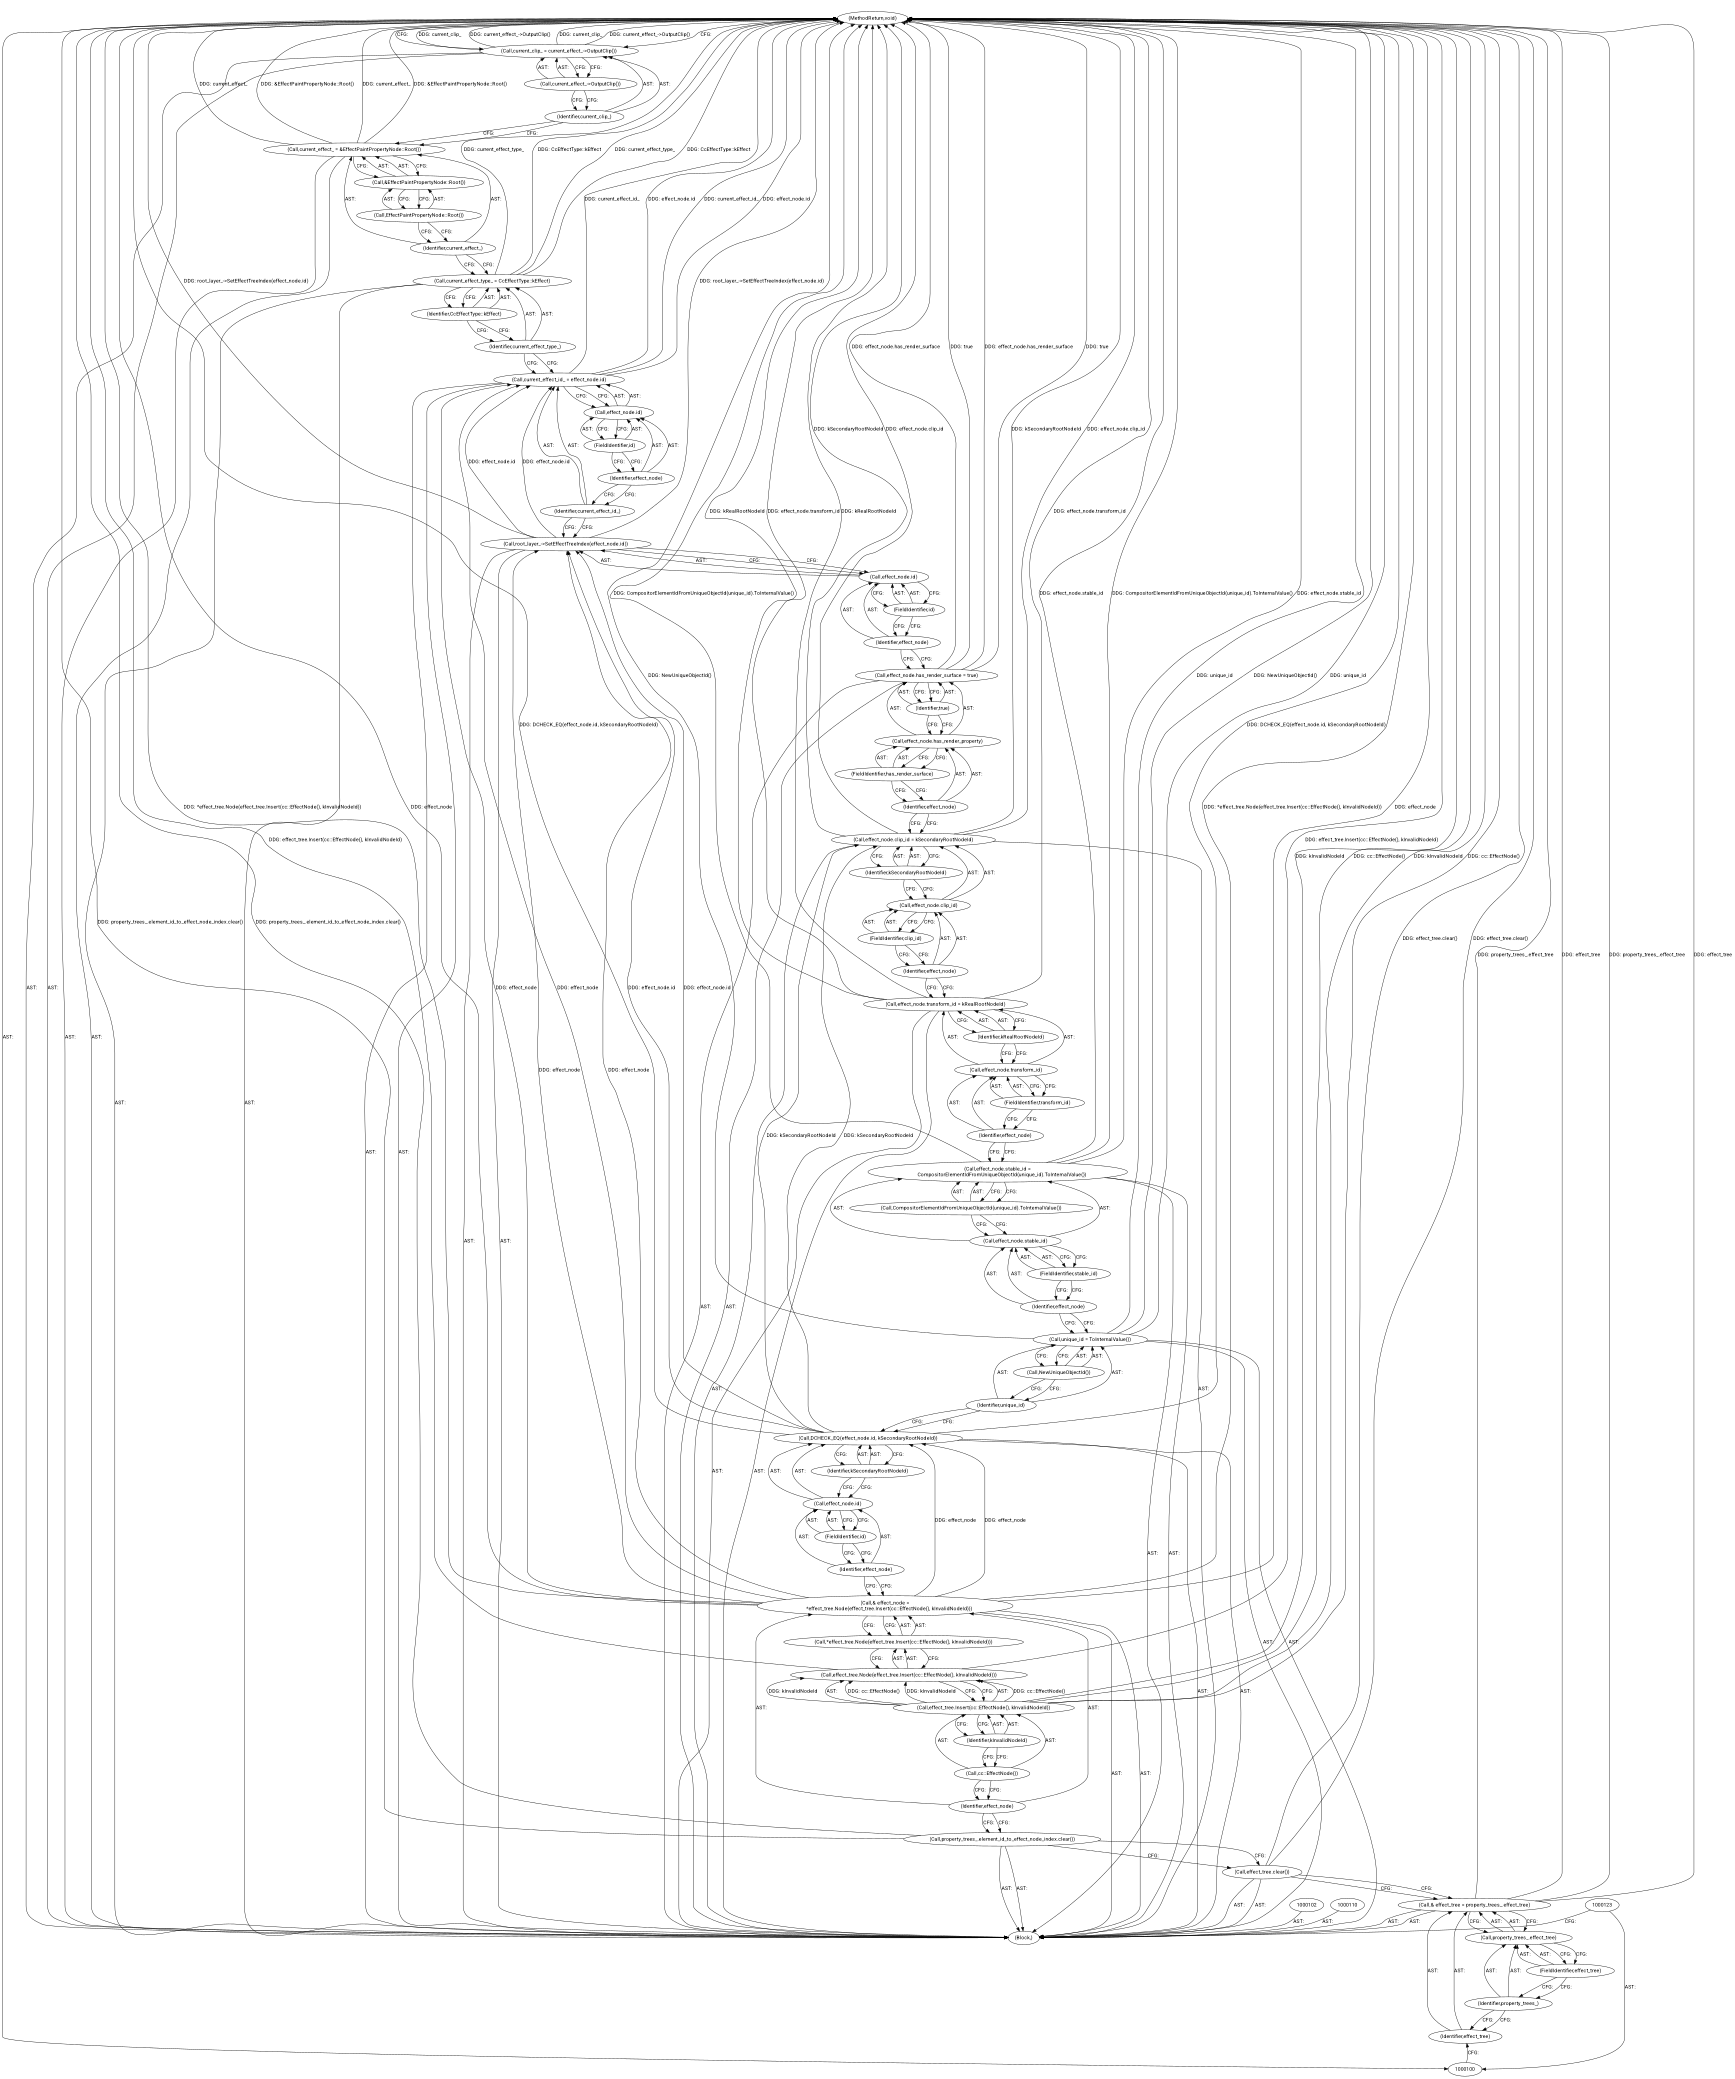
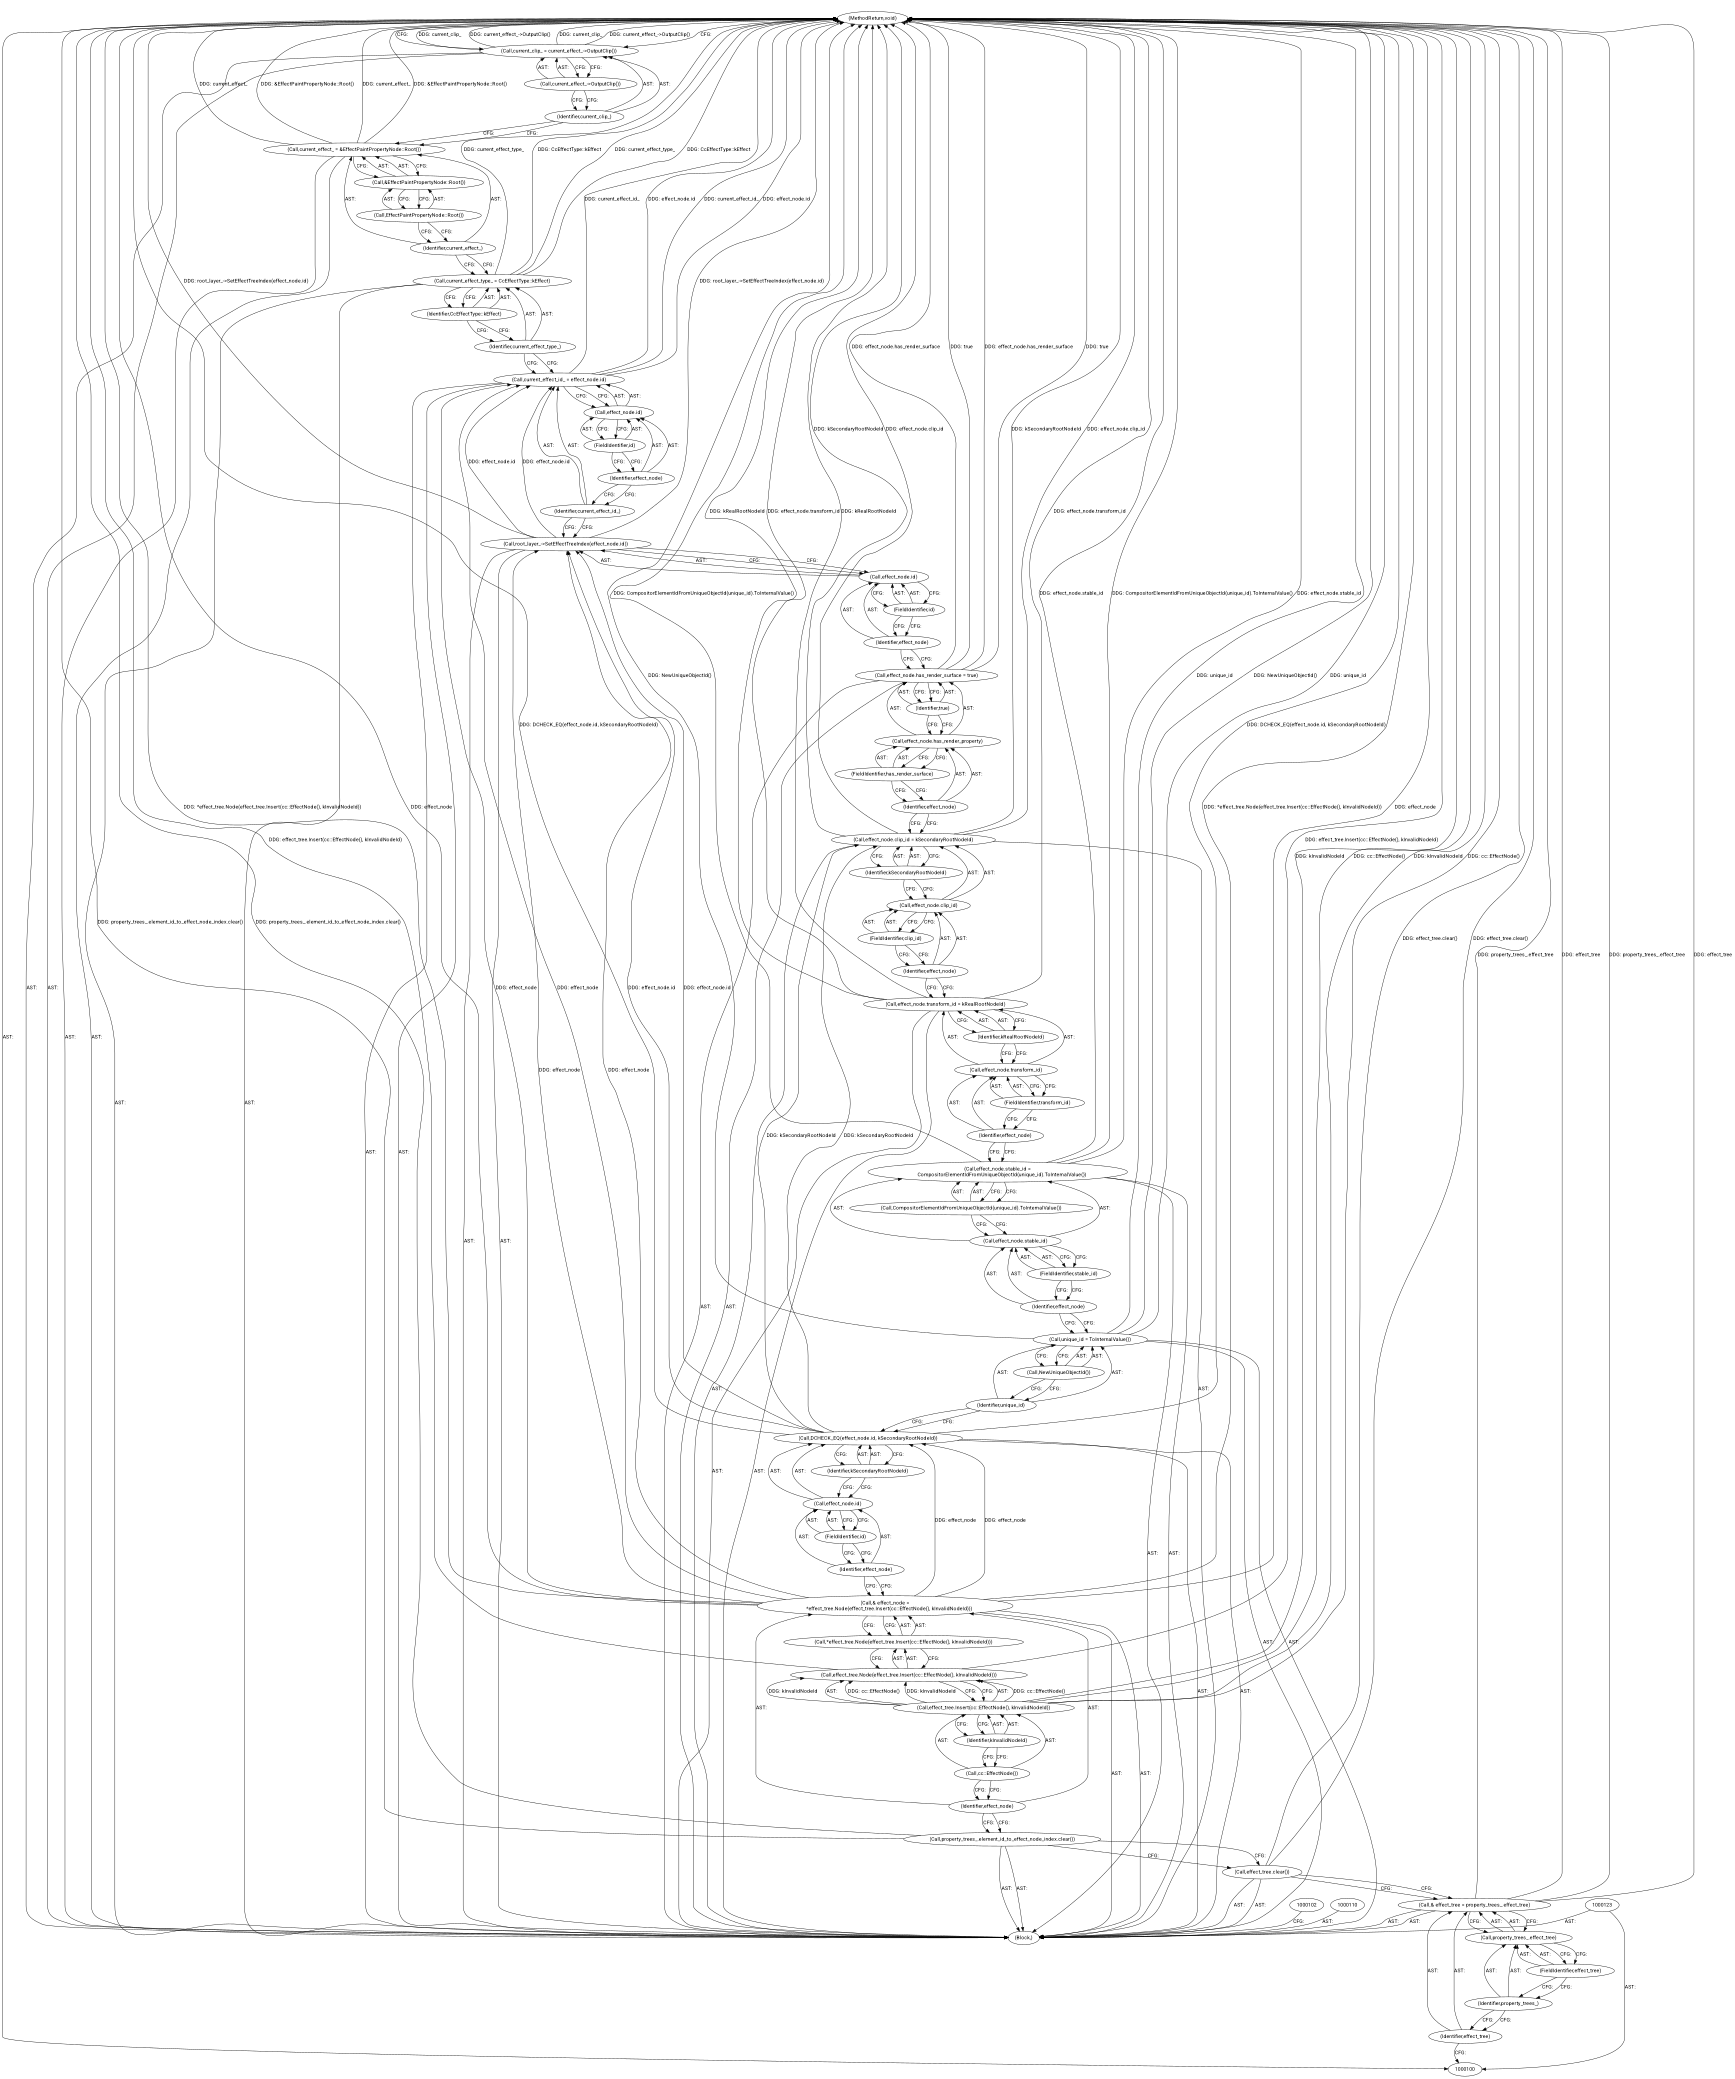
edge "1000102" -> "(Block,)": label "AST: " -> "CFG: "
edge "1000123" -> "(Block,)": label "CFG: " -> "AST: "
edge "1000100" -> "(Identifier,effect_tree)": reversed
